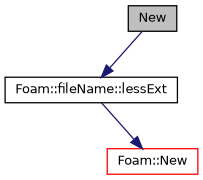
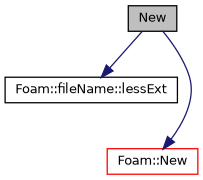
edge "Foam::fileName::lessExt" -> "Foam::New": now "New" -> "Foam::New"
